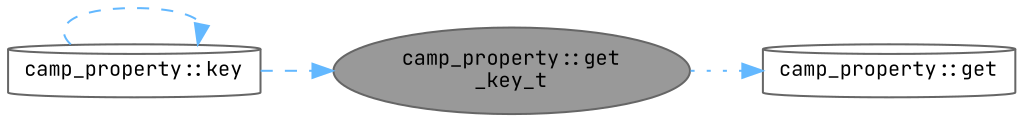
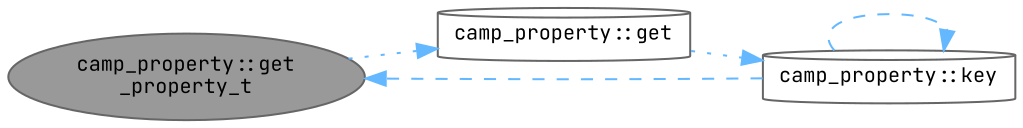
edge "camp_property::get" -> "camp_property::key": added
node "camp_property::get _key_t": label "camp_property::get _key_t" -> "camp_property::get _property_t"
